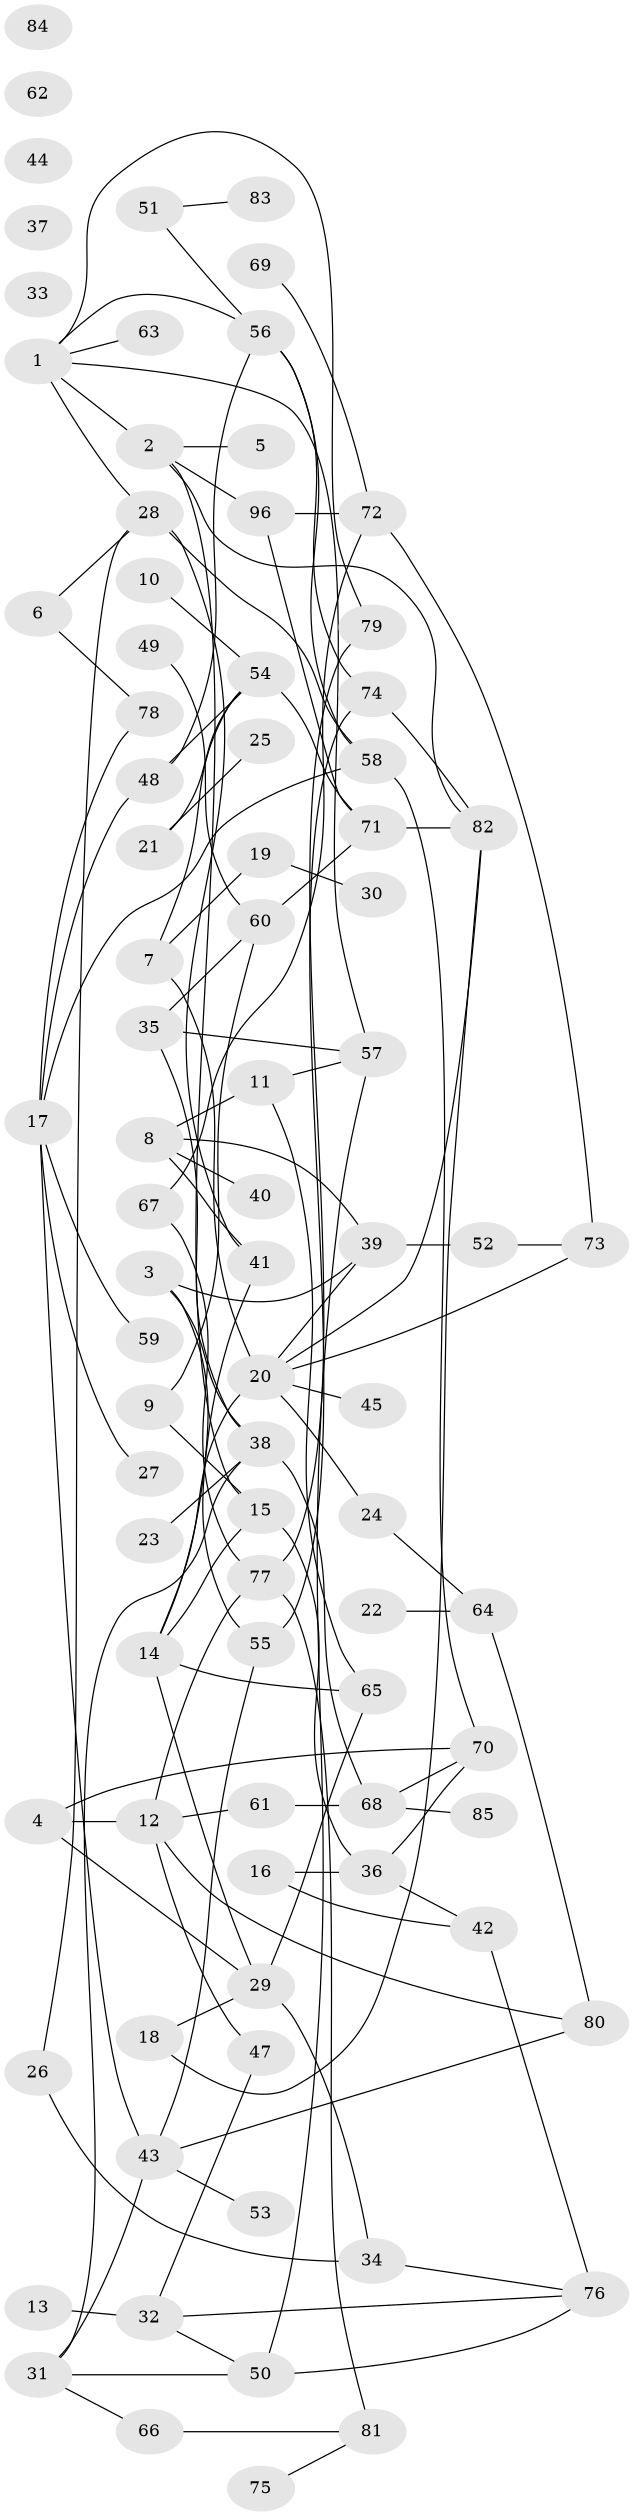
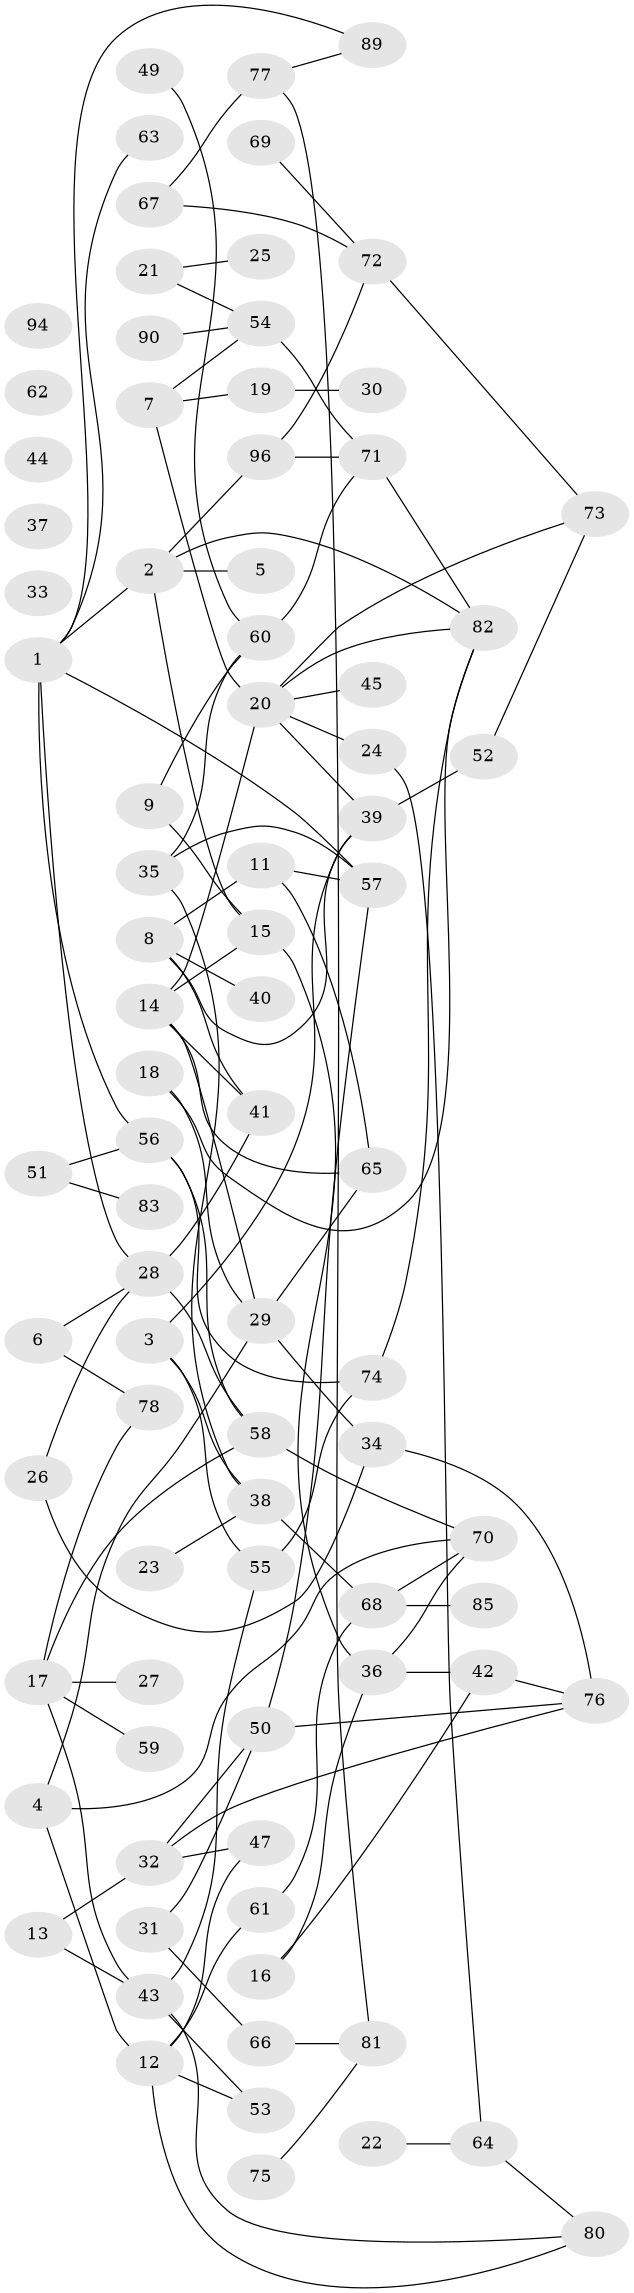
node "84": label "84" -> "94"
node "10": label "10" -> "90"
node "79": label "79" -> "89"
node "48": removed
edge "77" -- "12": now "53" -- "12"
edge "38" -- "31": removed
edge "43" -- "31": now "43" -- "13"
